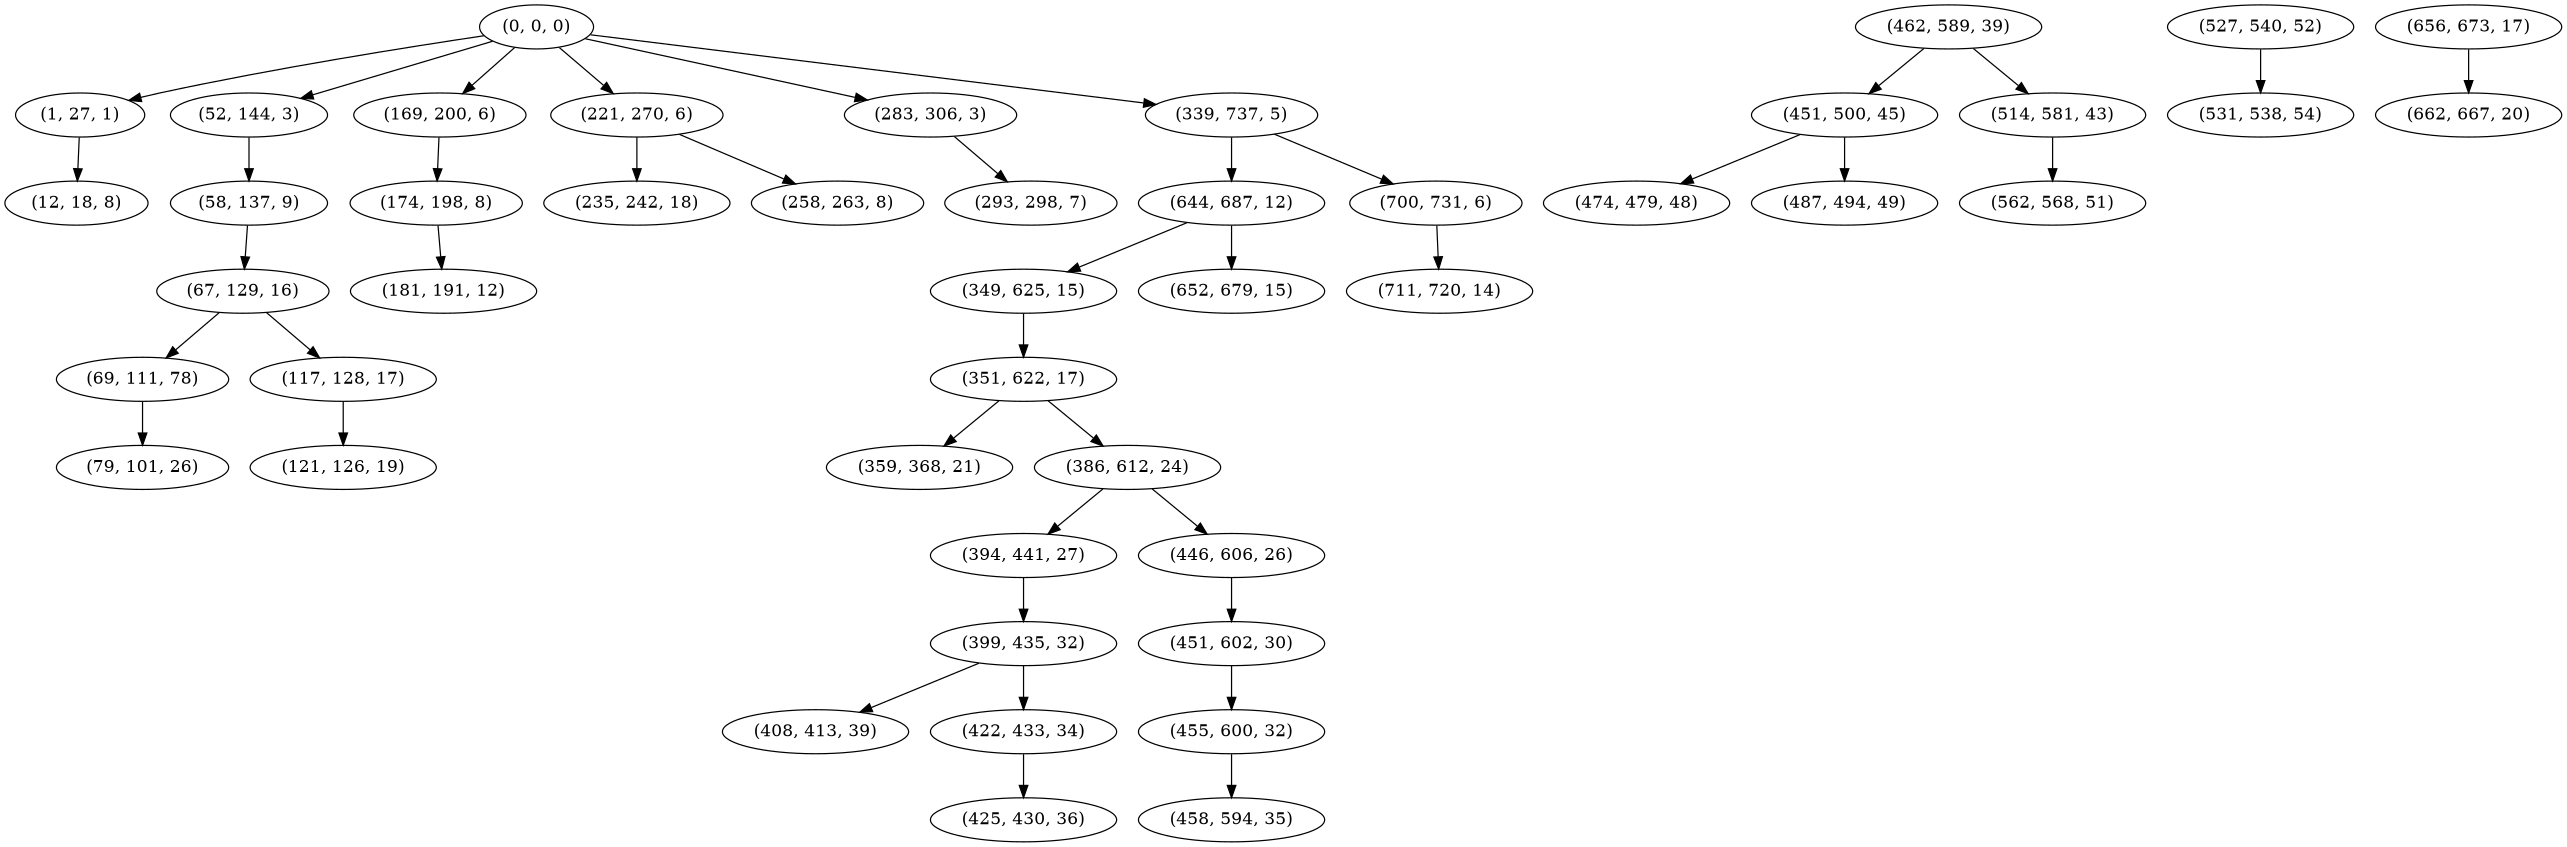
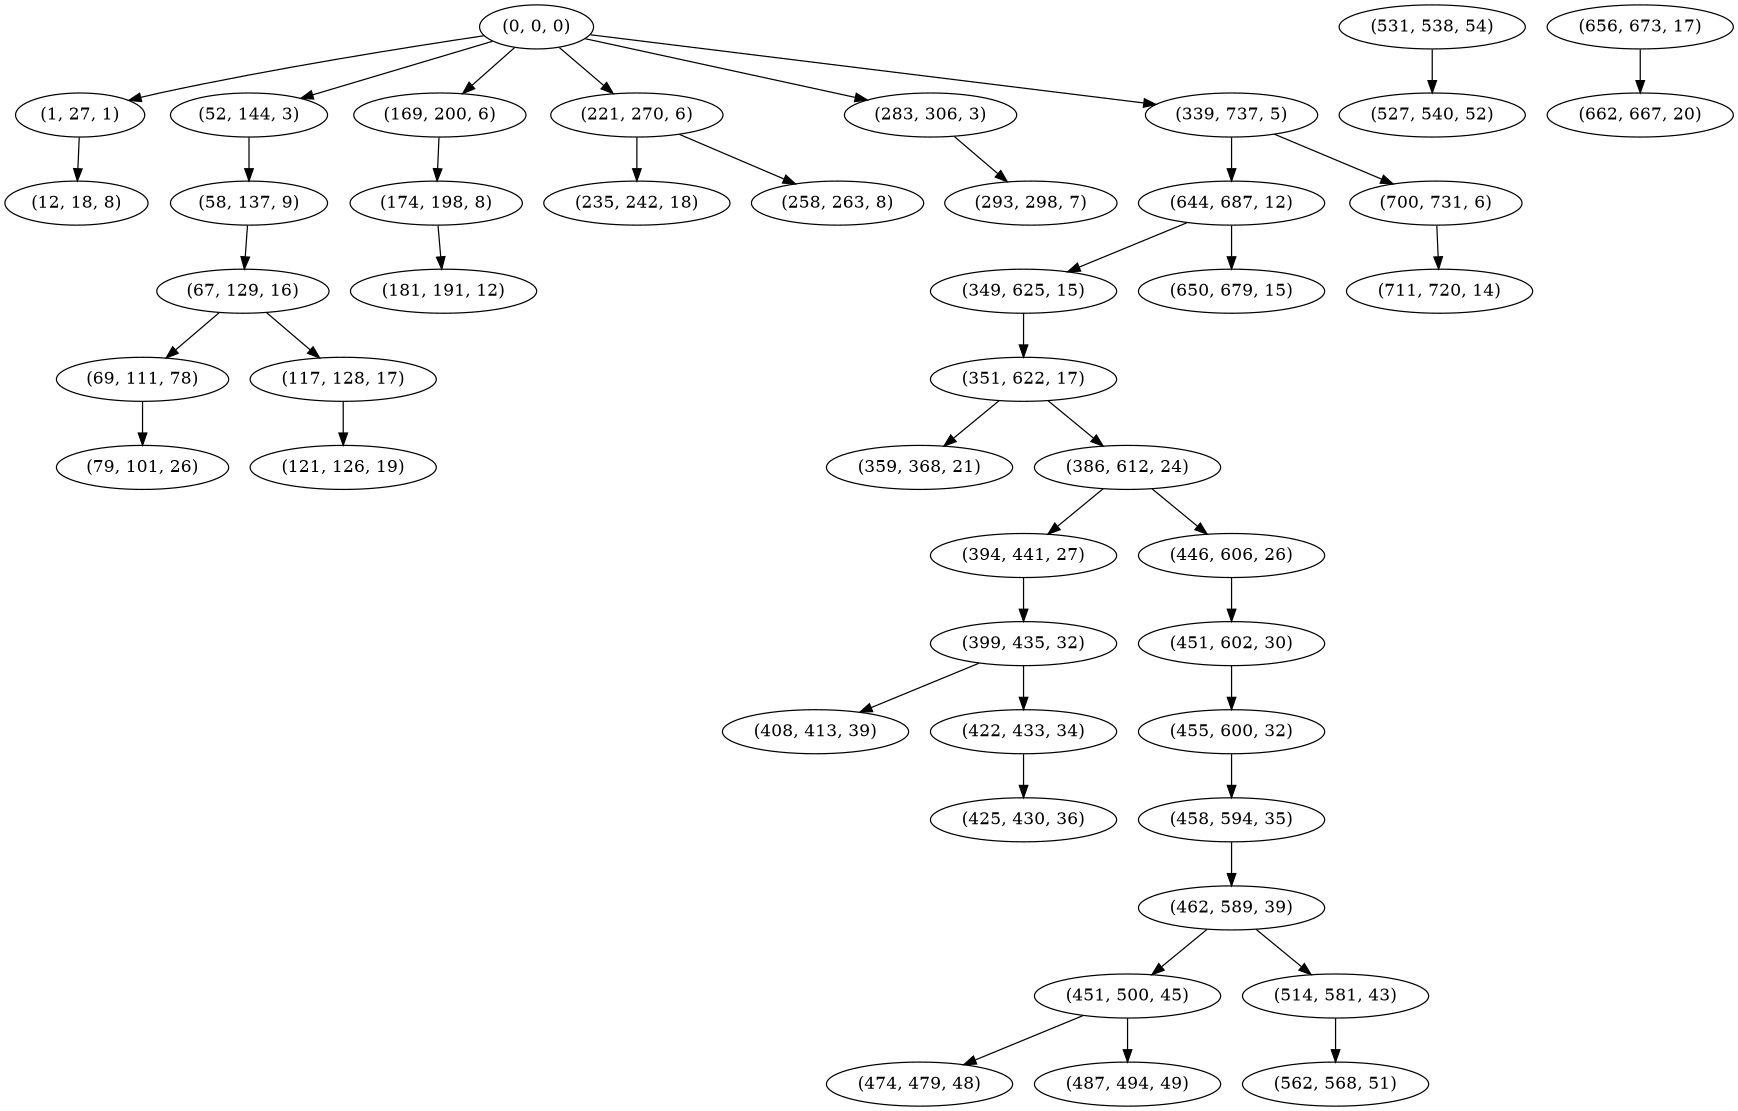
edge "(527, 540, 52)" -> "(531, 538, 54)": reversed
node "(652, 679, 15)": label "(652, 679, 15)" -> "(650, 679, 15)"
edge "(458, 594, 35)" -> "(462, 589, 39)": added
